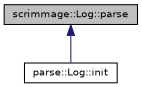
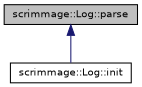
node "parse::Log::init": label "parse::Log::init" -> "scrimmage::Log::init"
